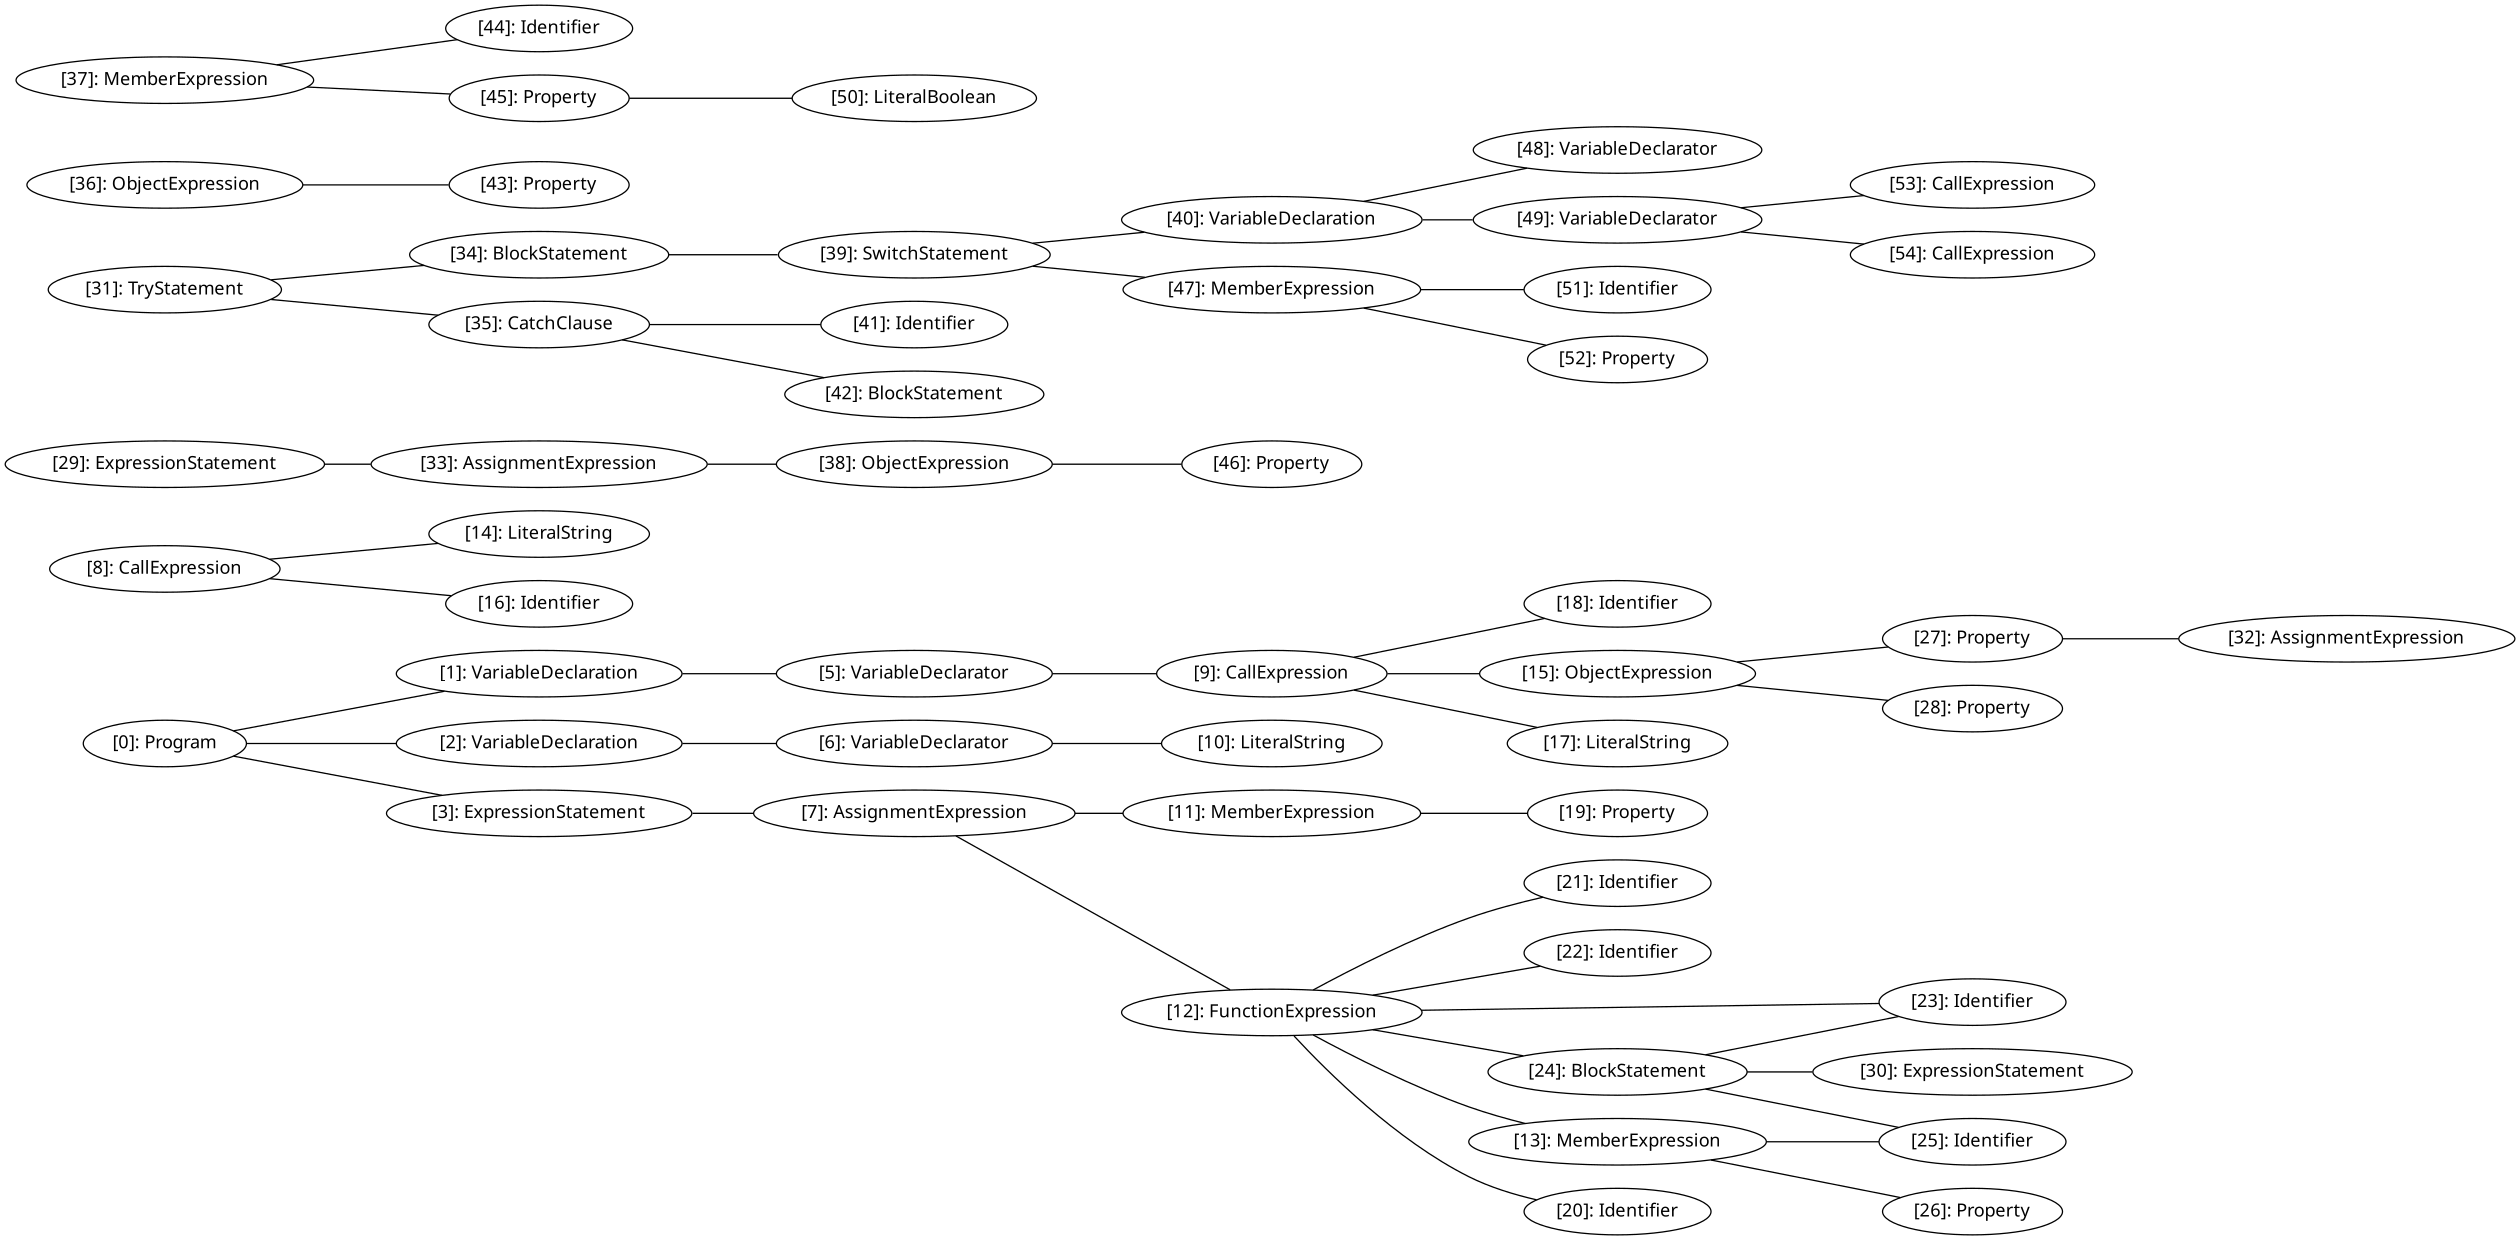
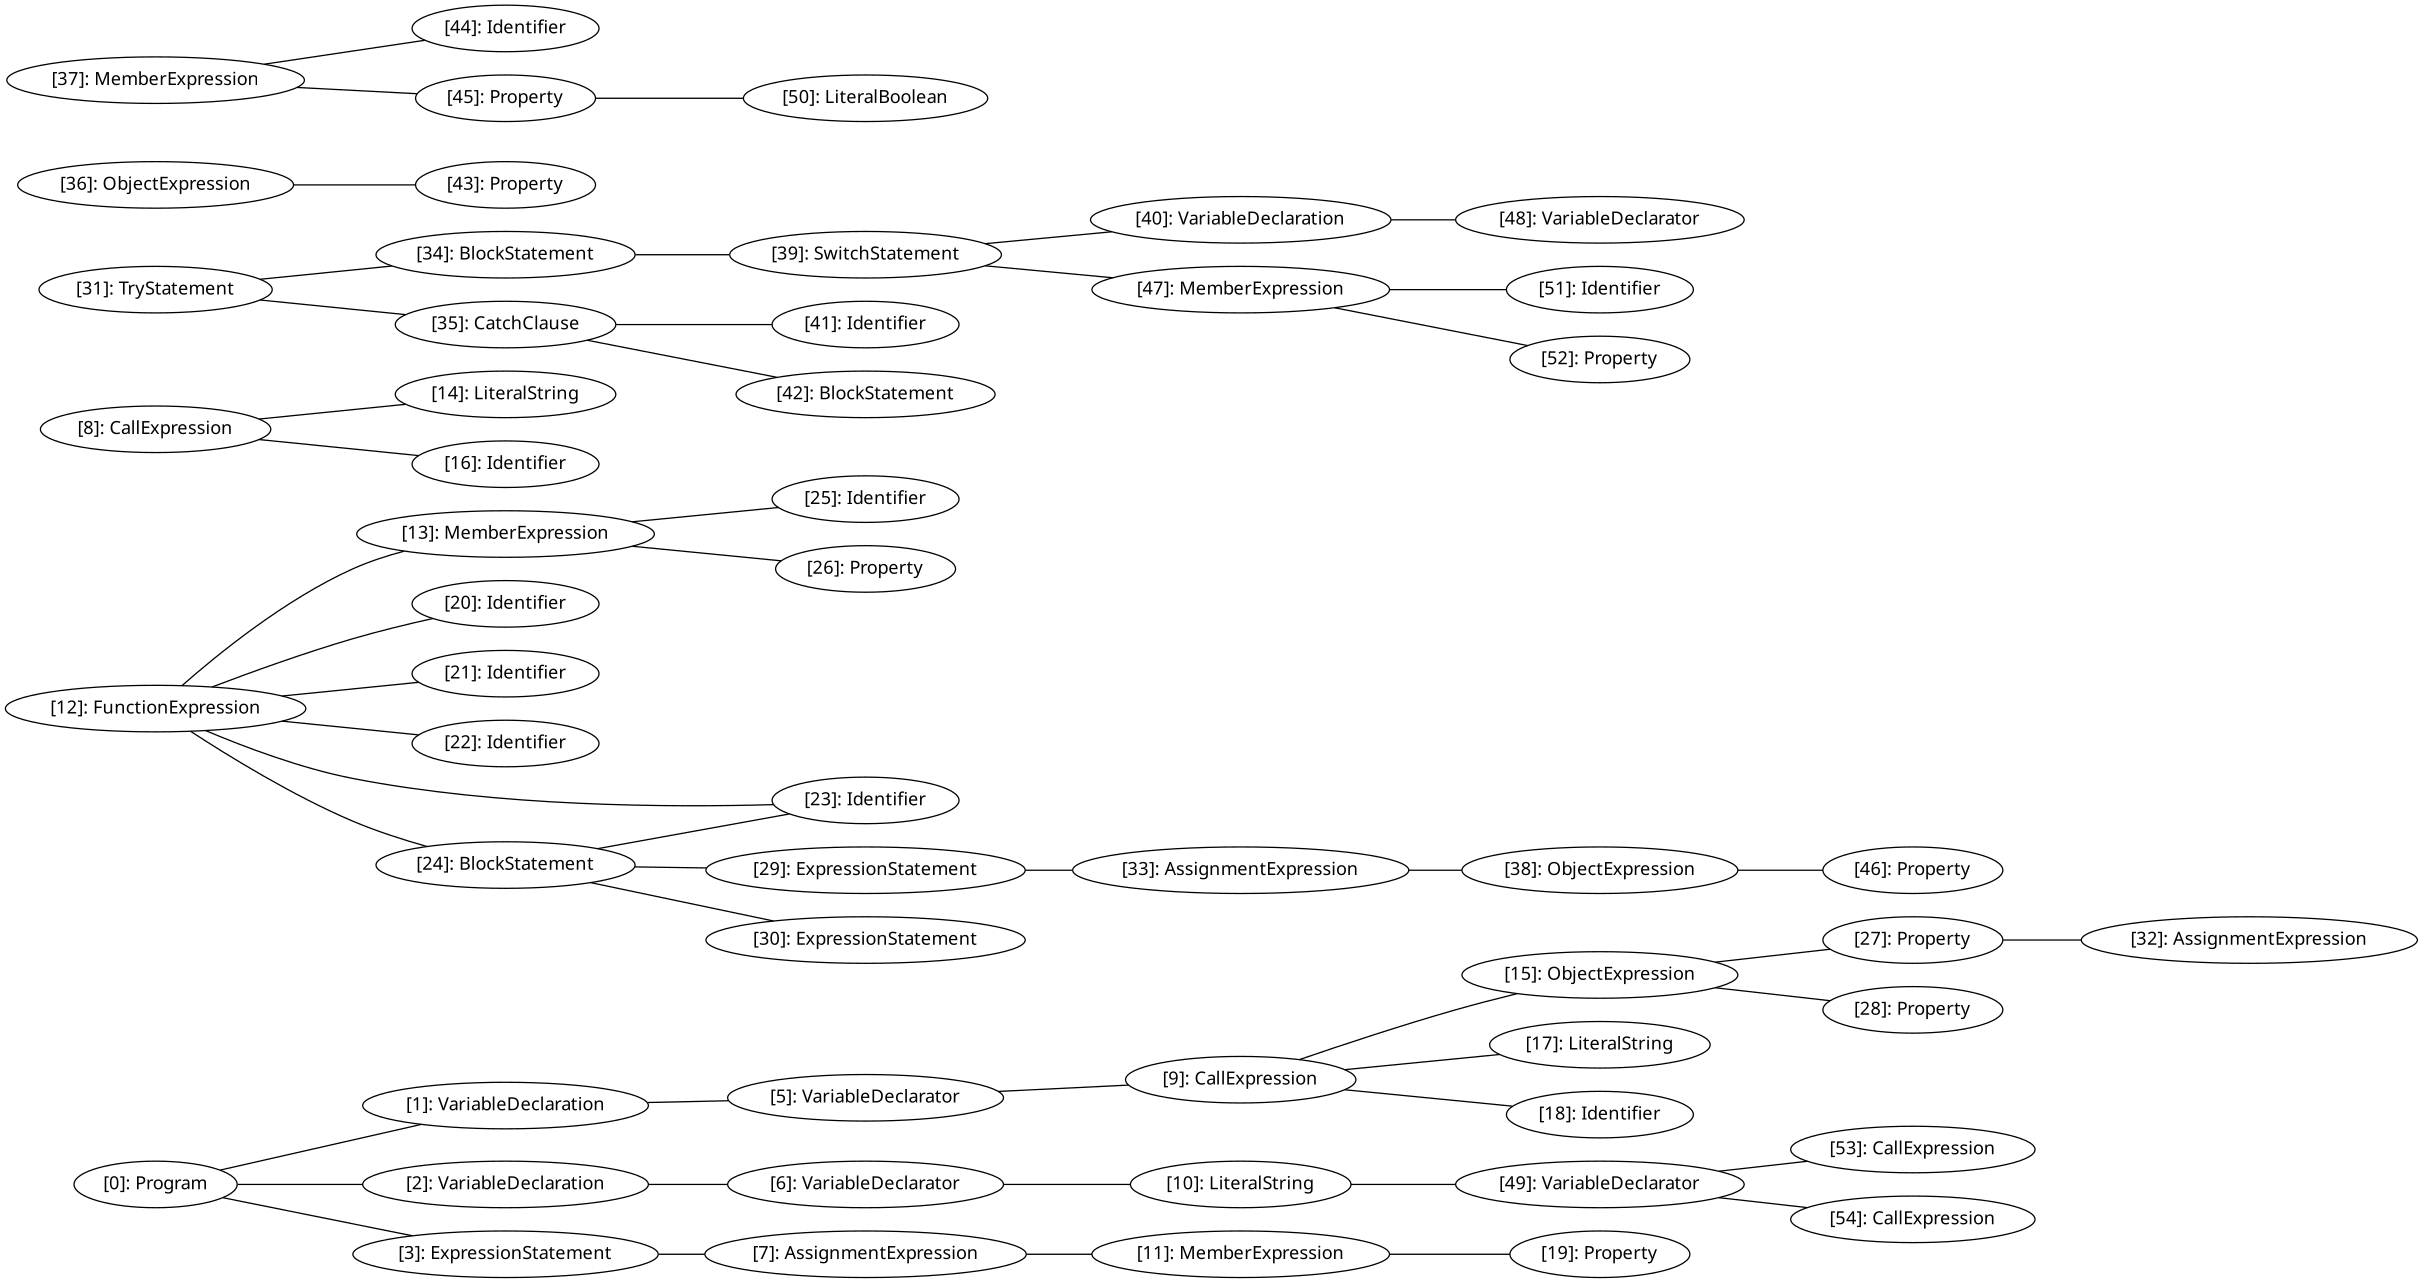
edge "[40]: VariableDeclaration" -- "[49]: VariableDeclarator": now "[10]: LiteralString" -- "[49]: VariableDeclarator"
edge "[7]: AssignmentExpression" -- "[12]: FunctionExpression": removed
edge "[24]: BlockStatement" -- "[25]: Identifier": now "[24]: BlockStatement" -- "[29]: ExpressionStatement"
